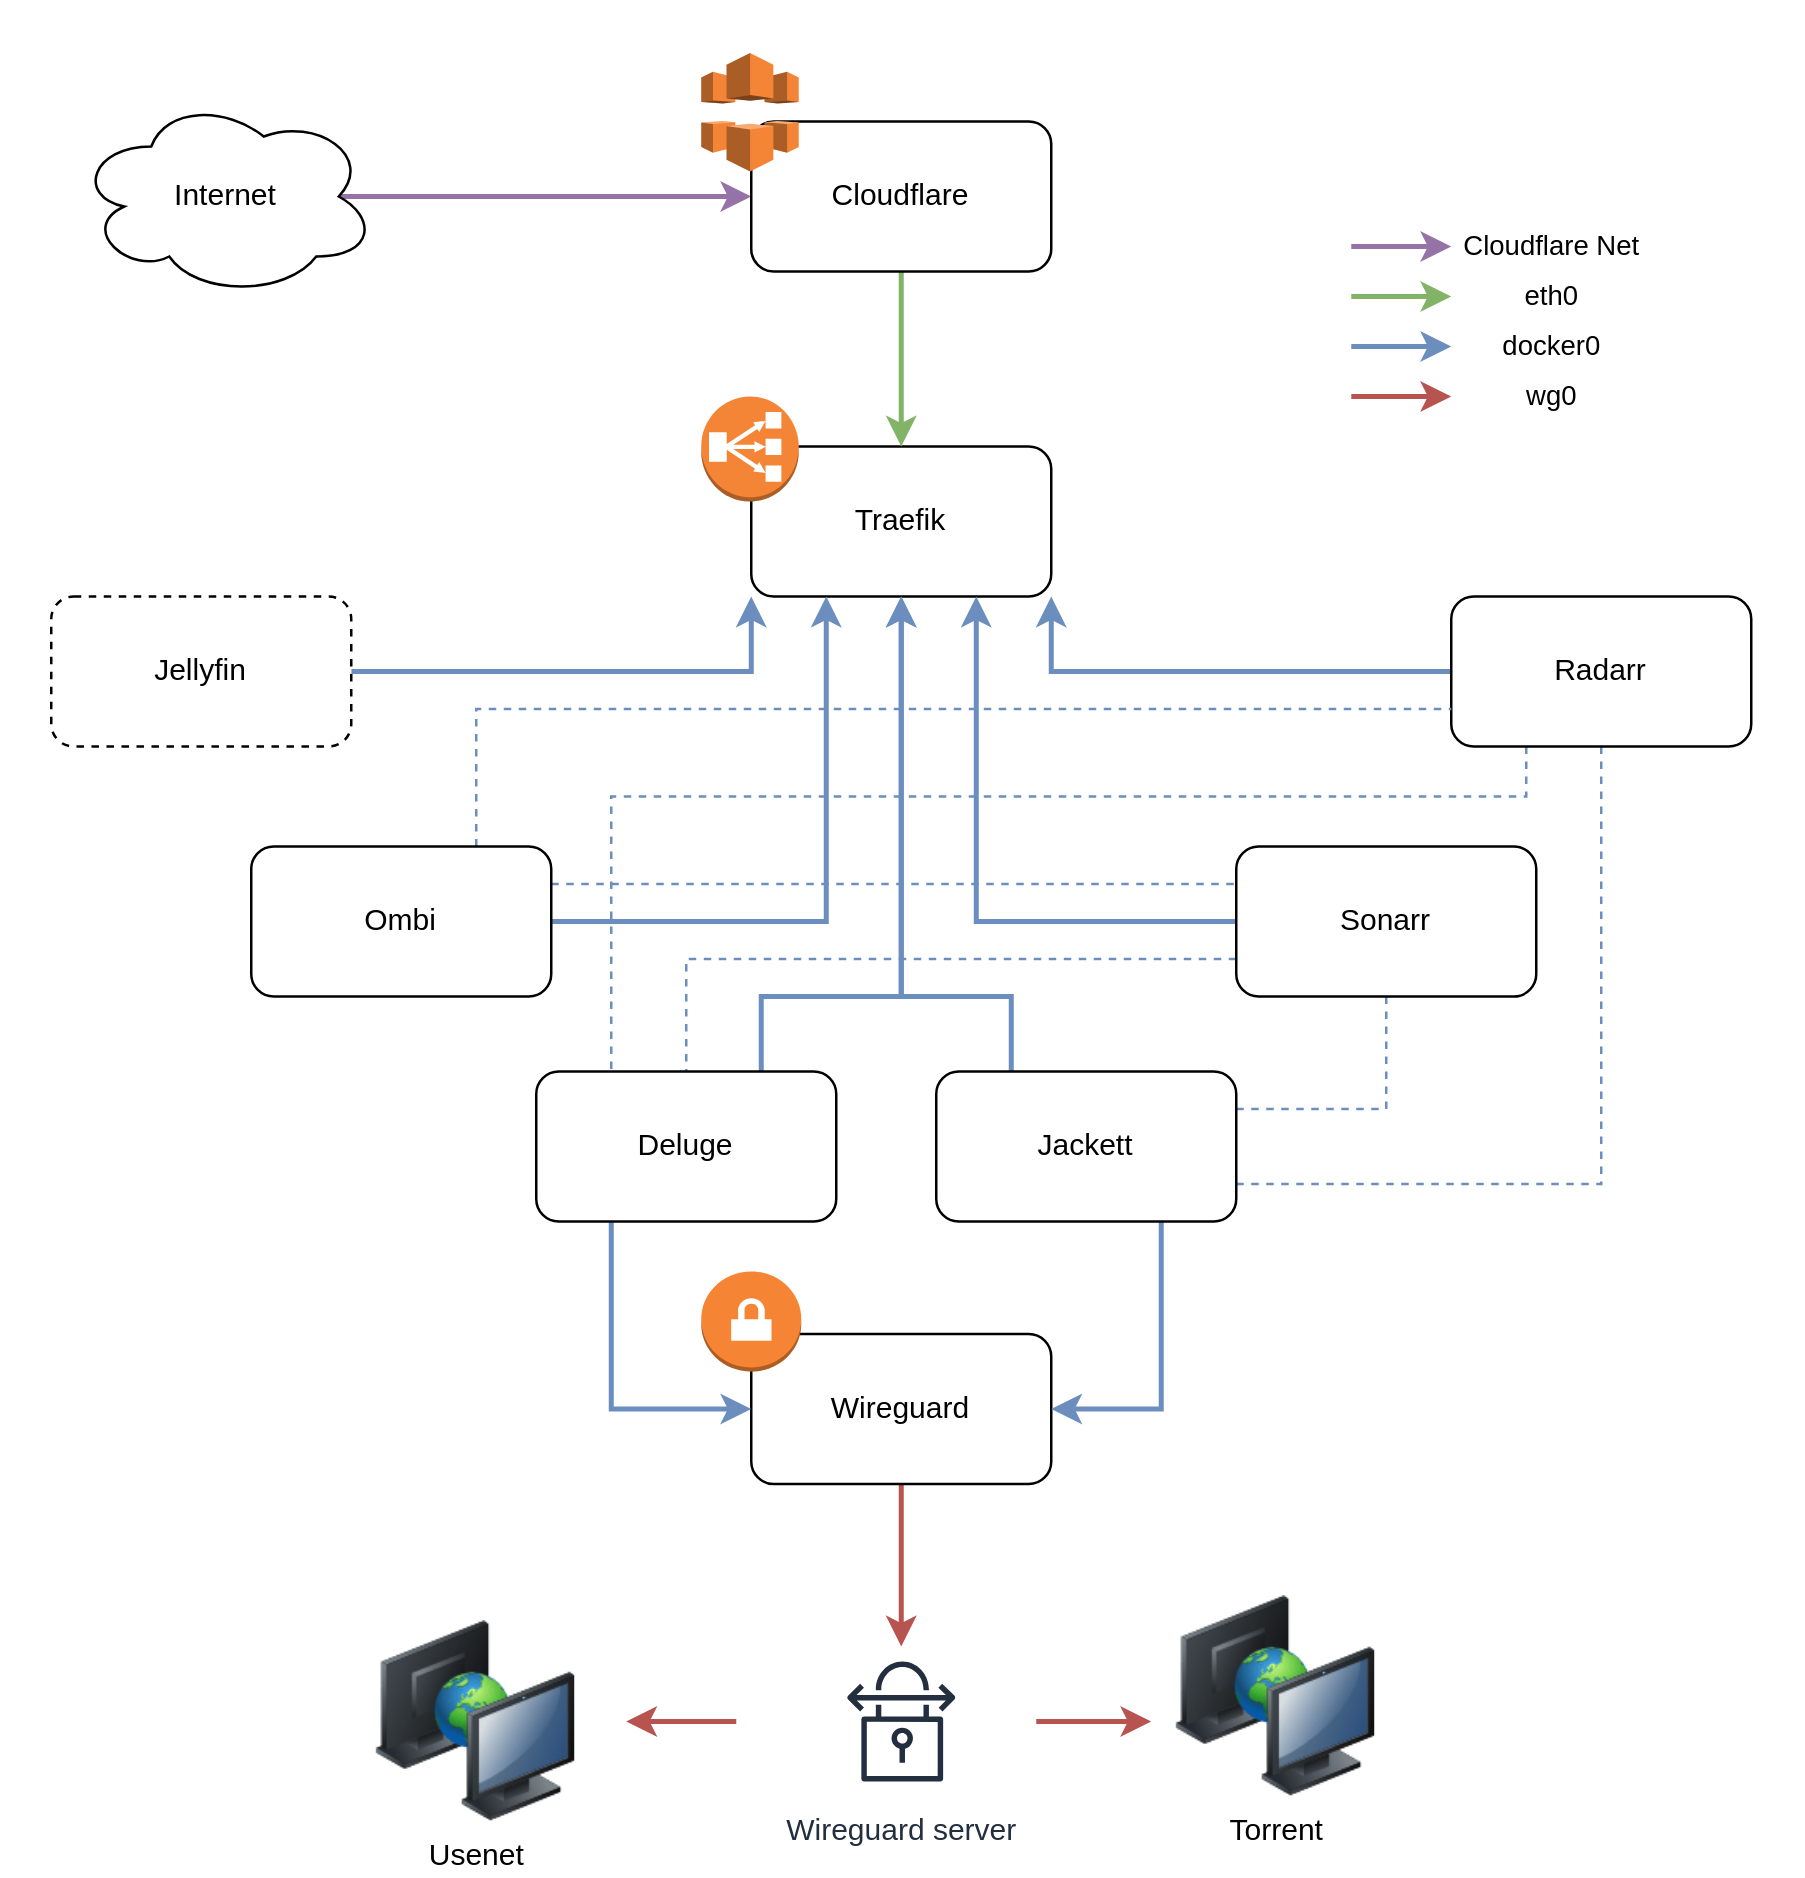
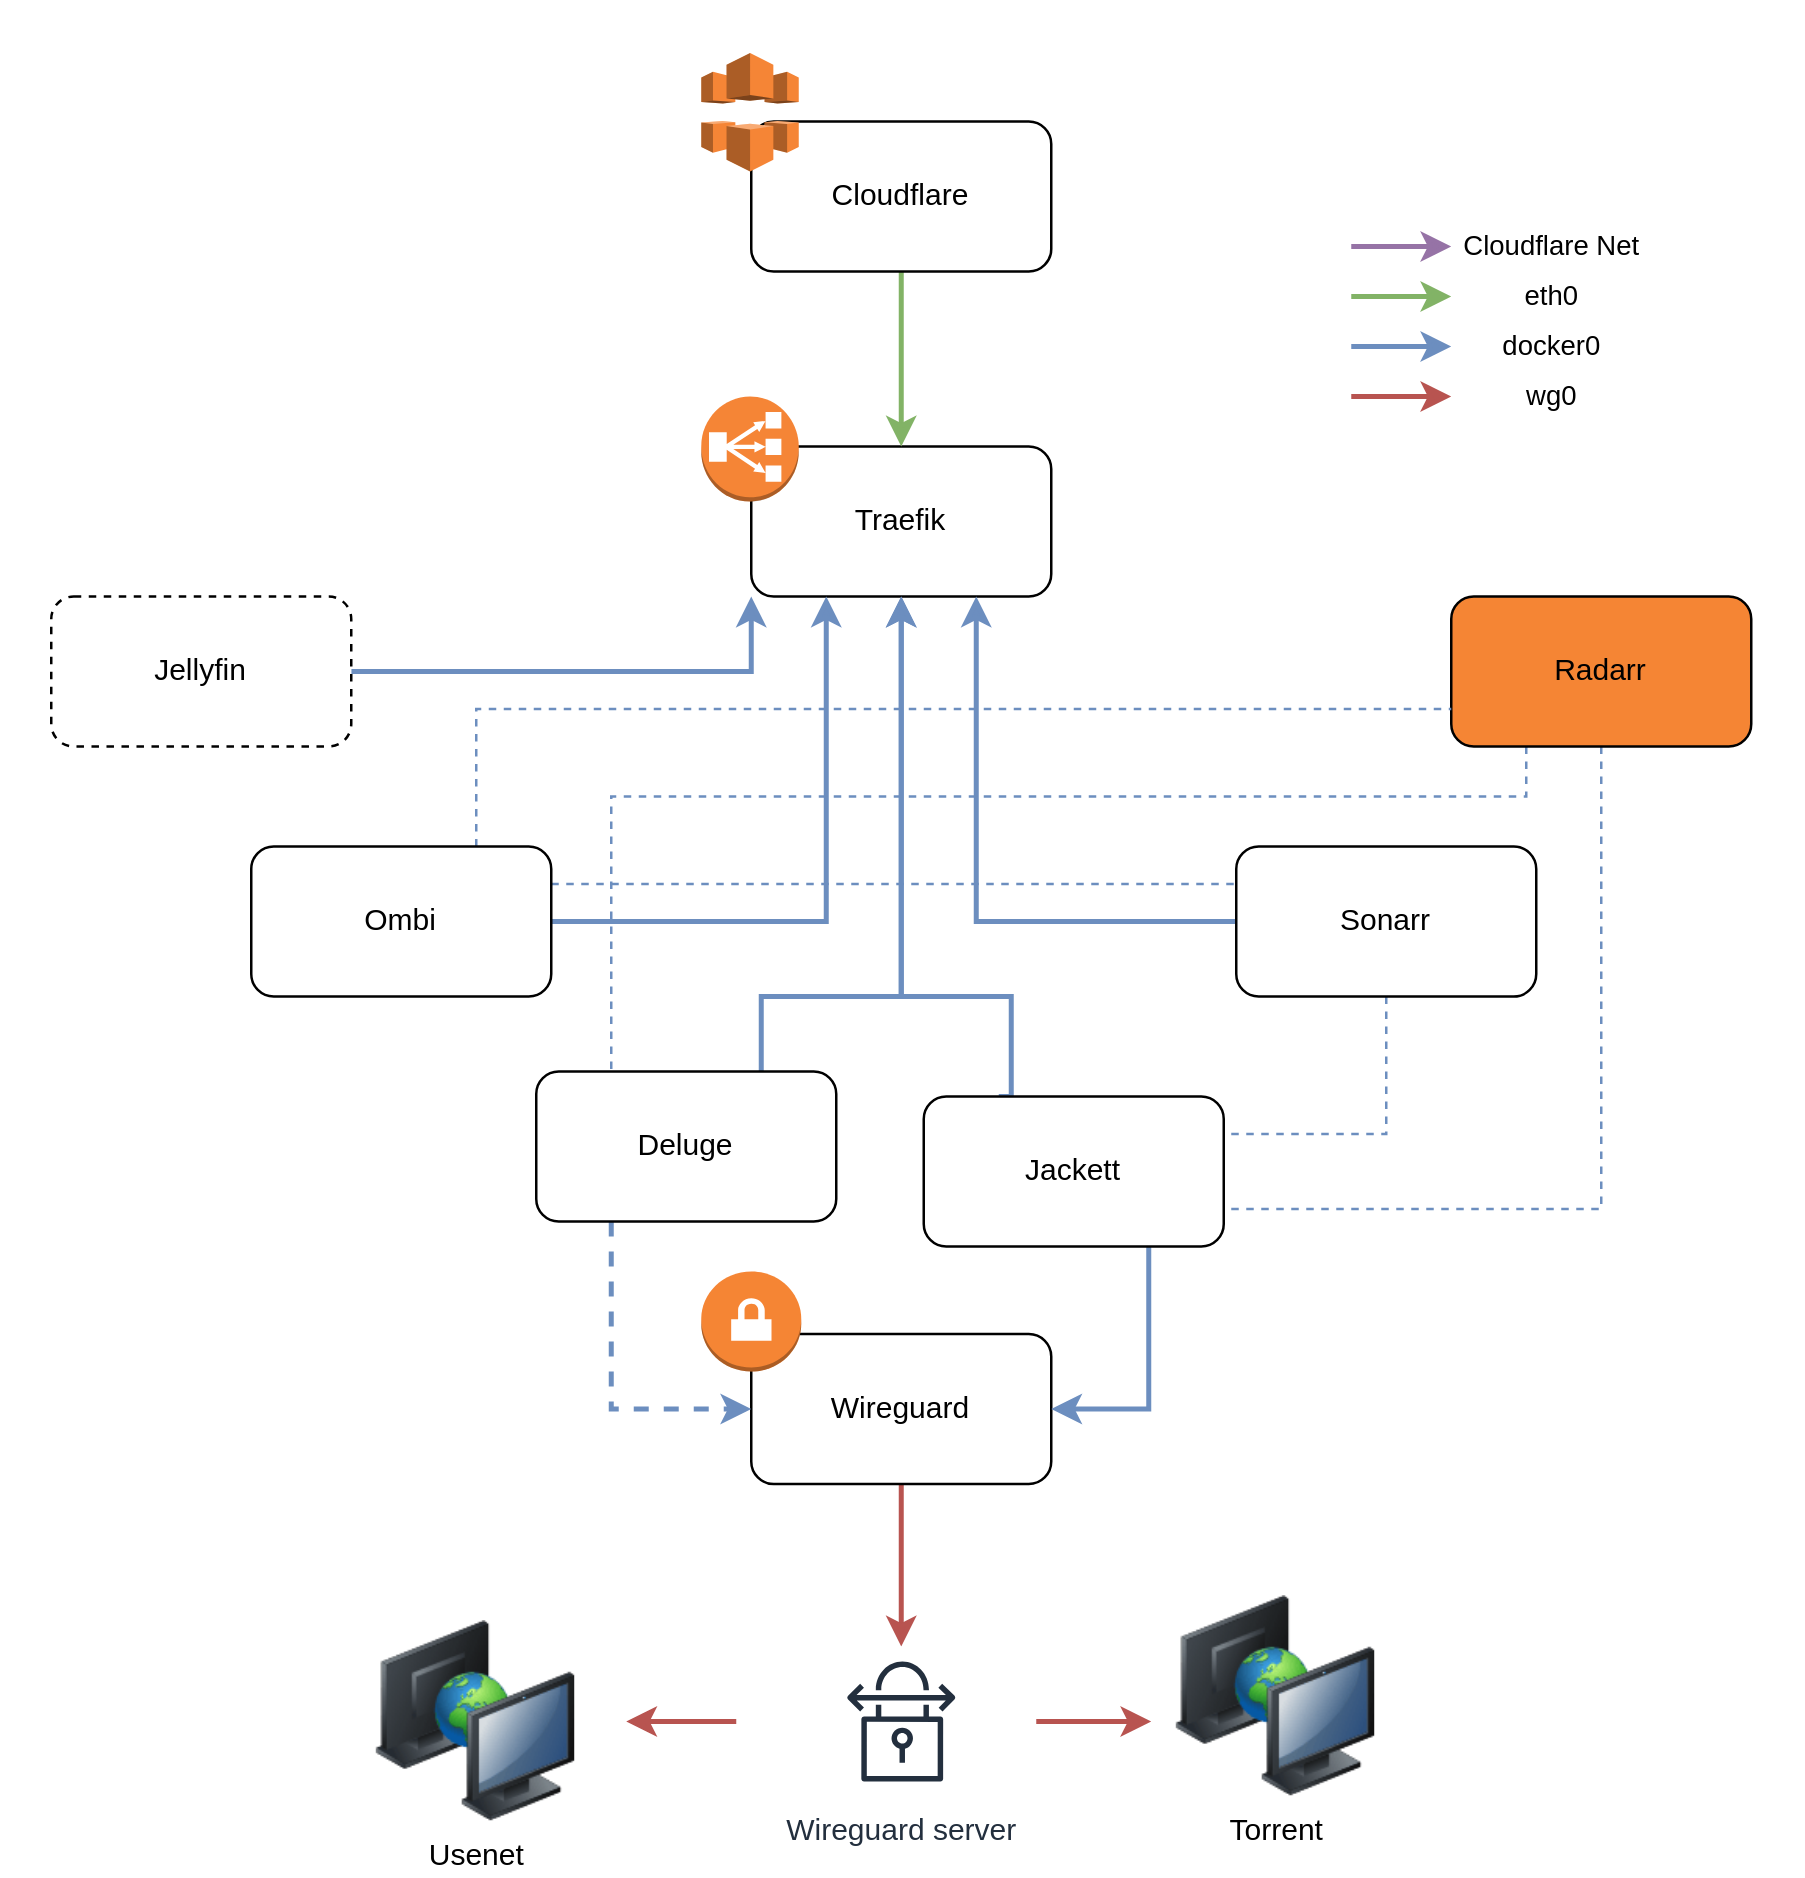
node "Internet": removed
edge "Internet" -> "Cloudflare": removed
edge "Radarr" -> "Traefik": removed
node "Radarr": fillcolor #ffffff -> #f58534
edge "Sonarr" -- "Deluge": removed
node "Jackett": moved (1086, 1146) -> (1074, 1171)
edge "Deluge" -> "Wireguard": style solid -> dashed
